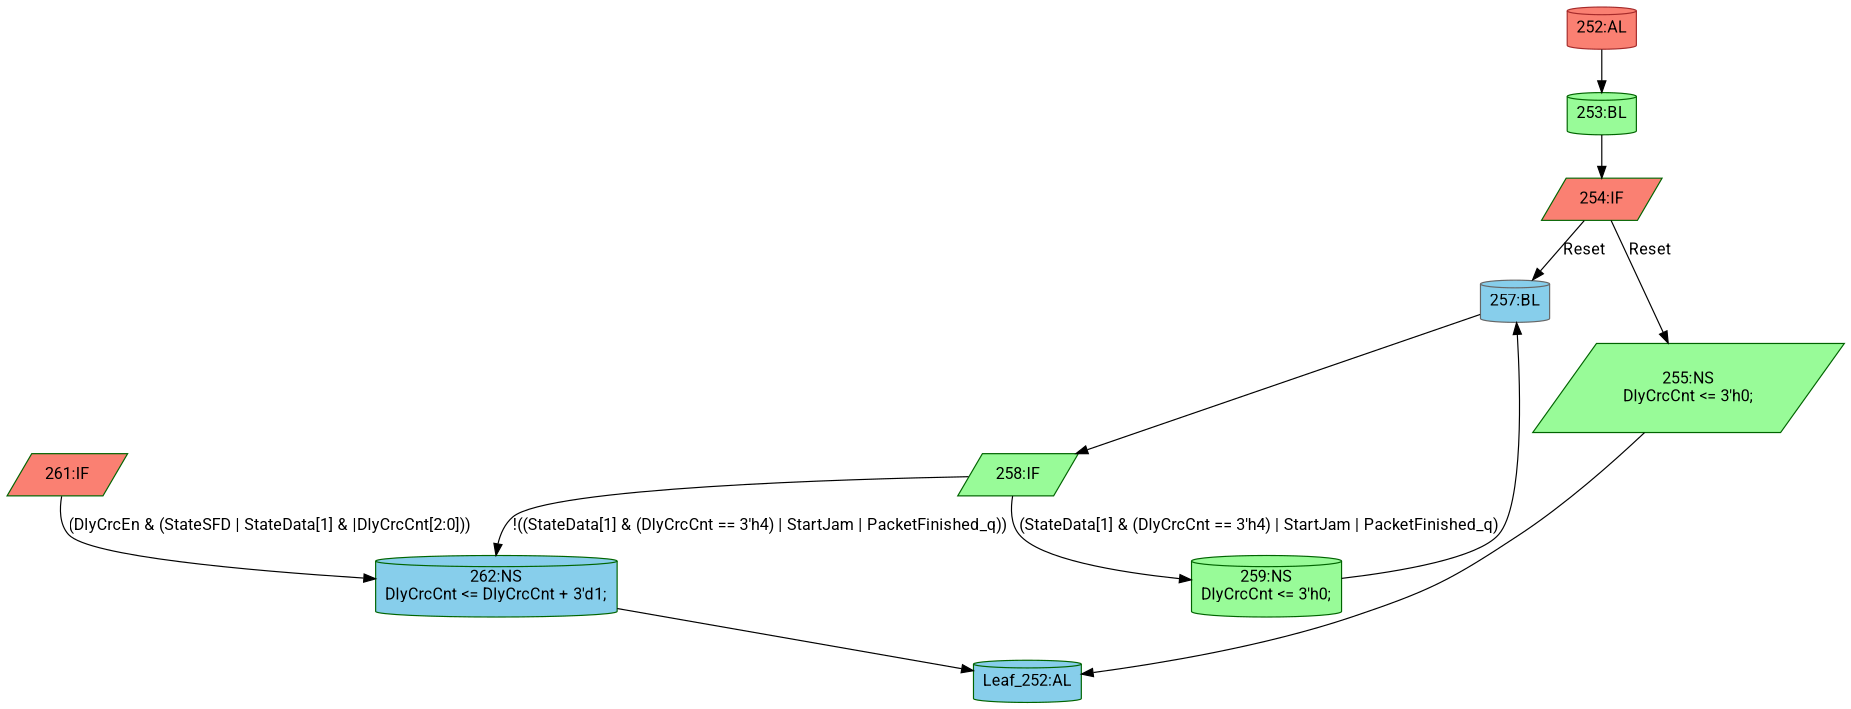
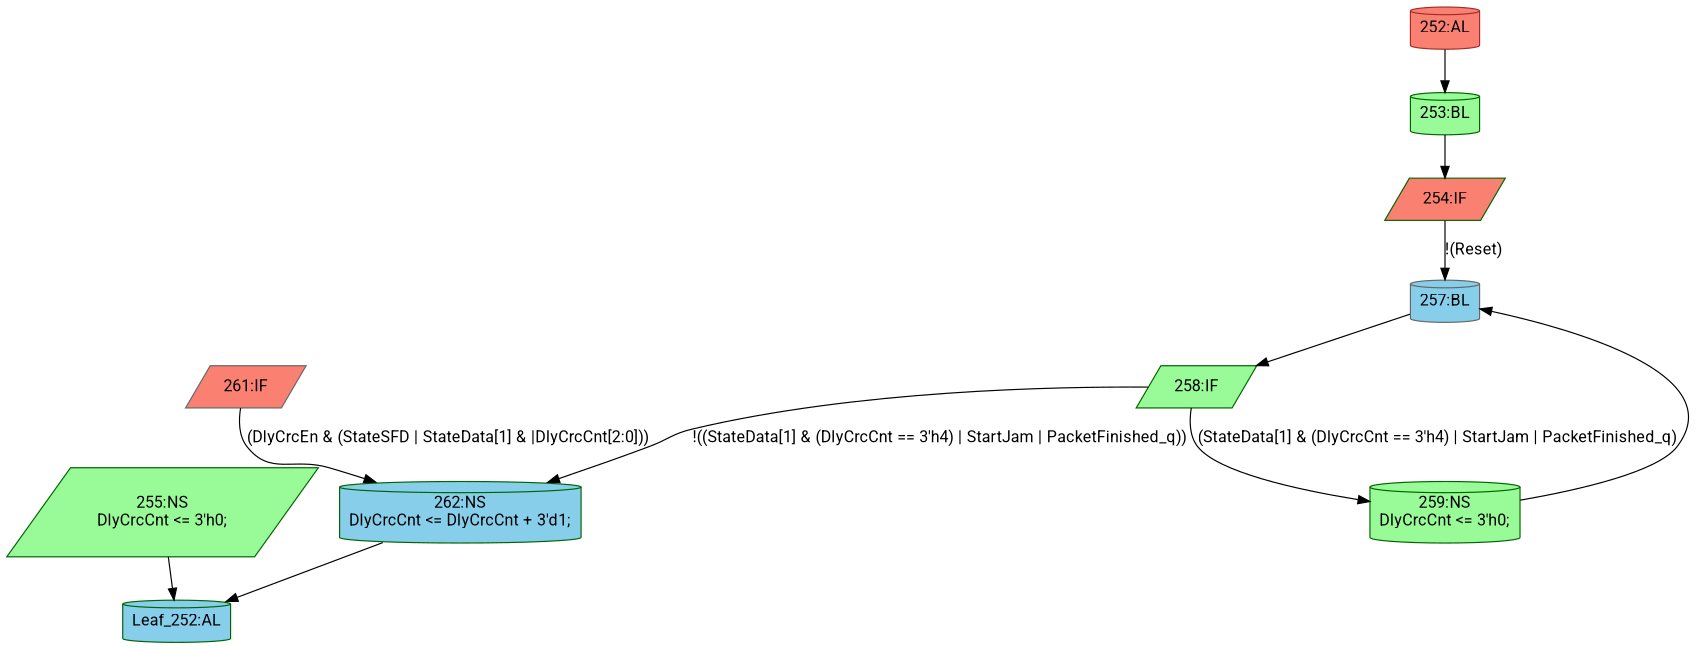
edge "254:IF" -> "257:BL": label "Reset" -> "!(Reset)"
edge "254:IF" -> "255:NS DlyCrcCnt <= 3'h0;": removed, label "Reset"
node "261:IF": color darkgreen -> gray40
